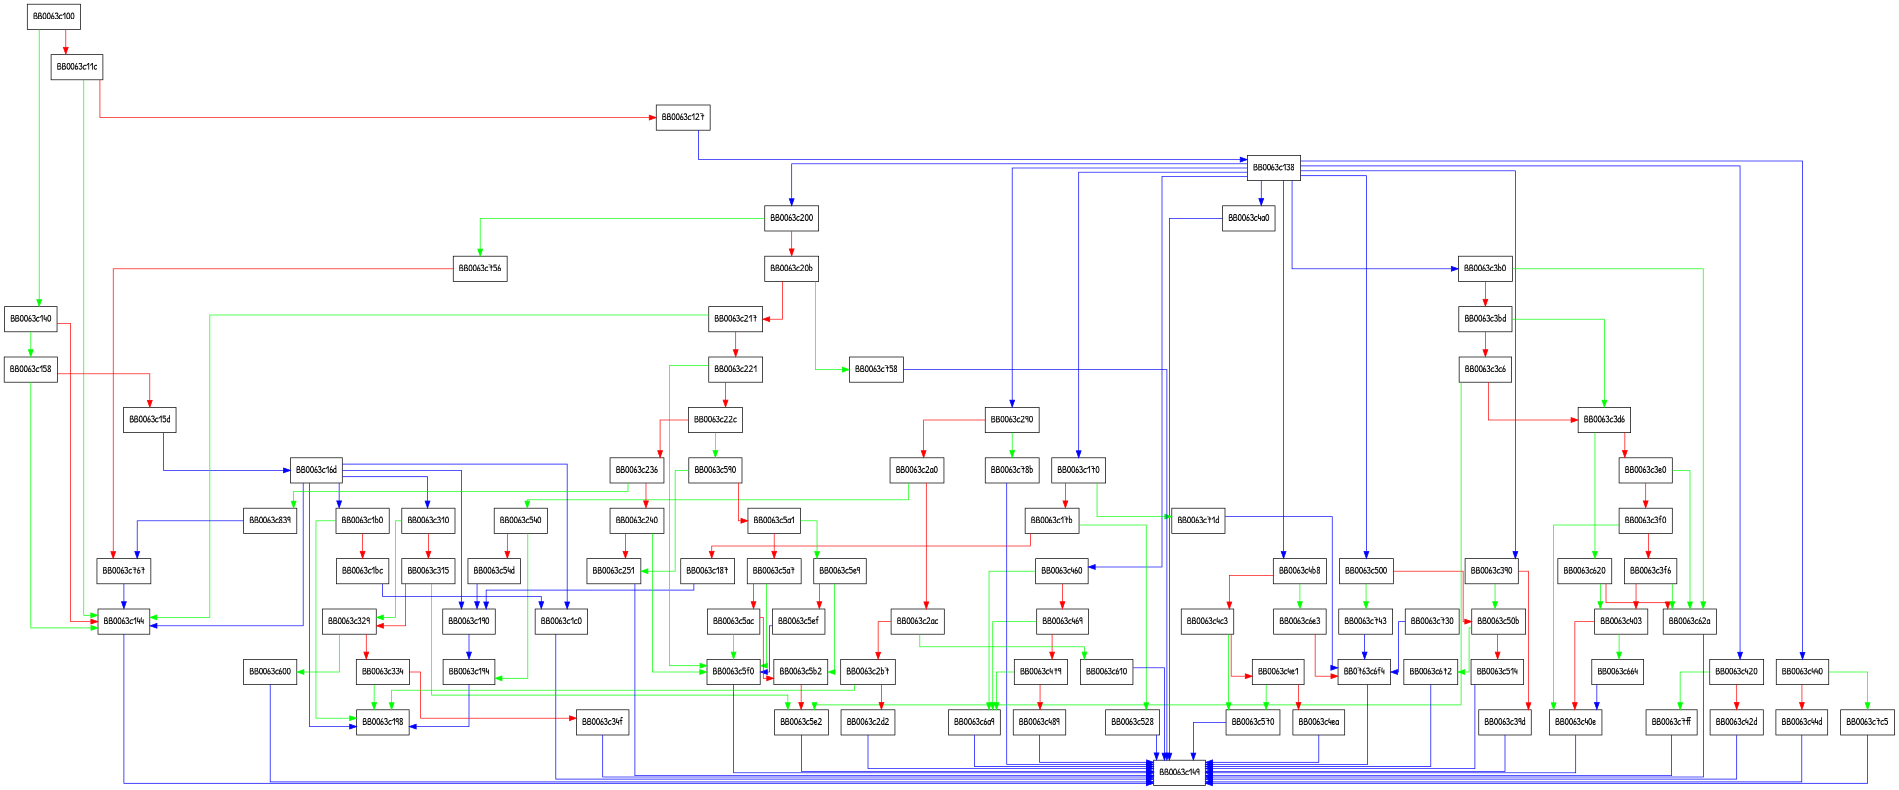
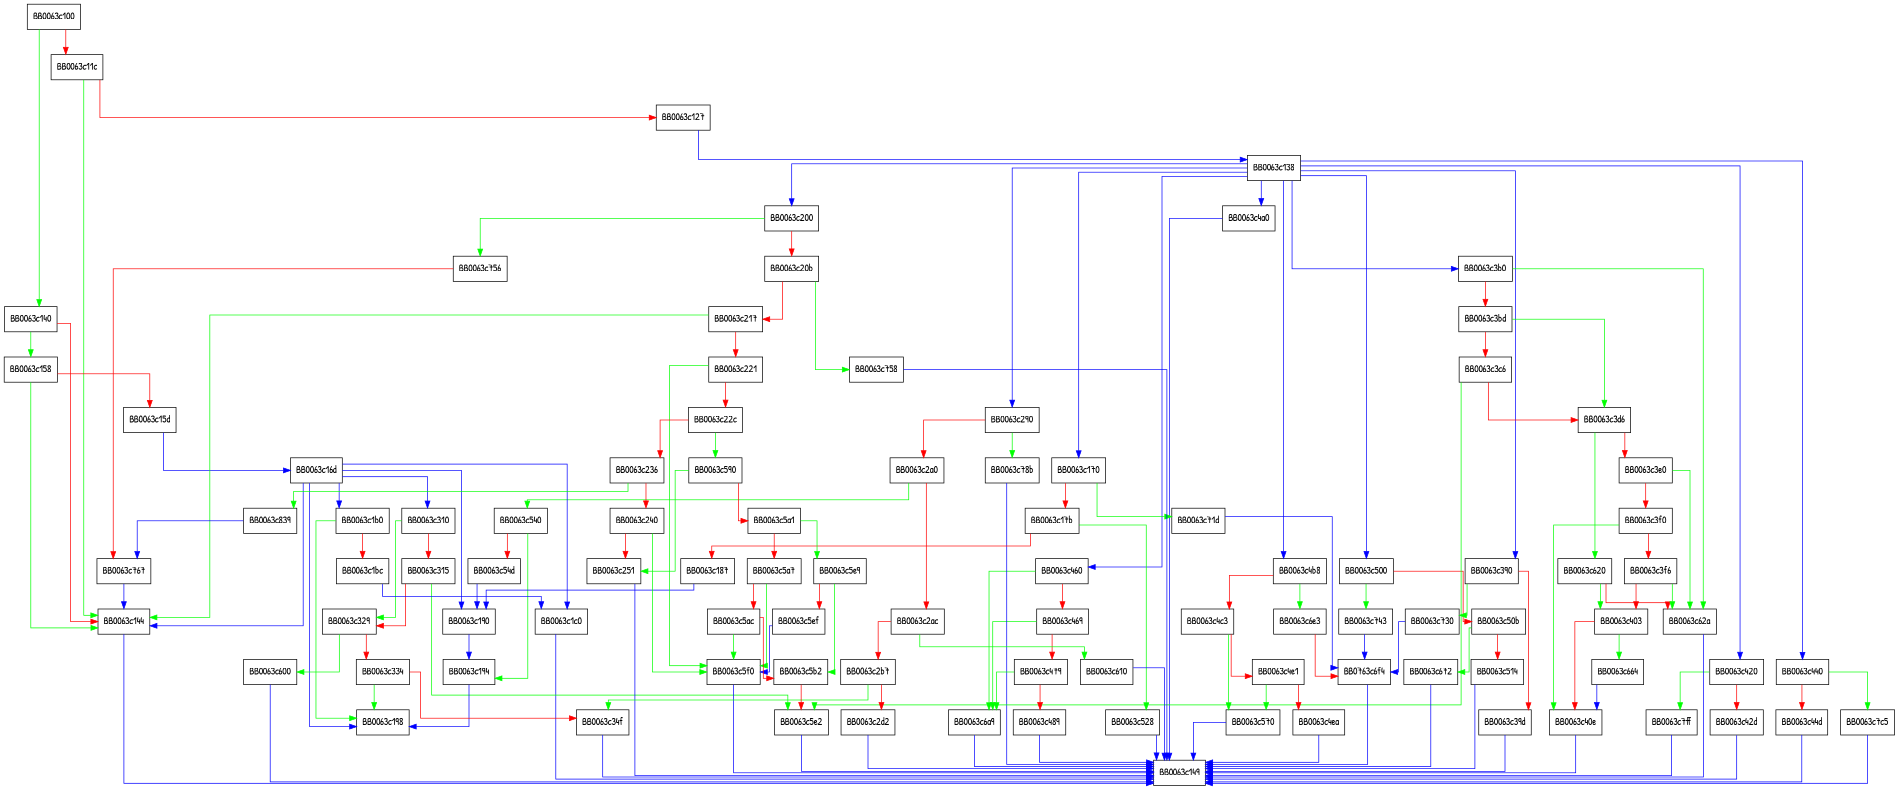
edge "BB0063c390" -> "BB0063c50b": now "BB0063c390" -> "BB0063c730"
edge "BB0063c2b7" -> "BB0063c198": now "BB0063c2b7" -> "BB0063c34f"
